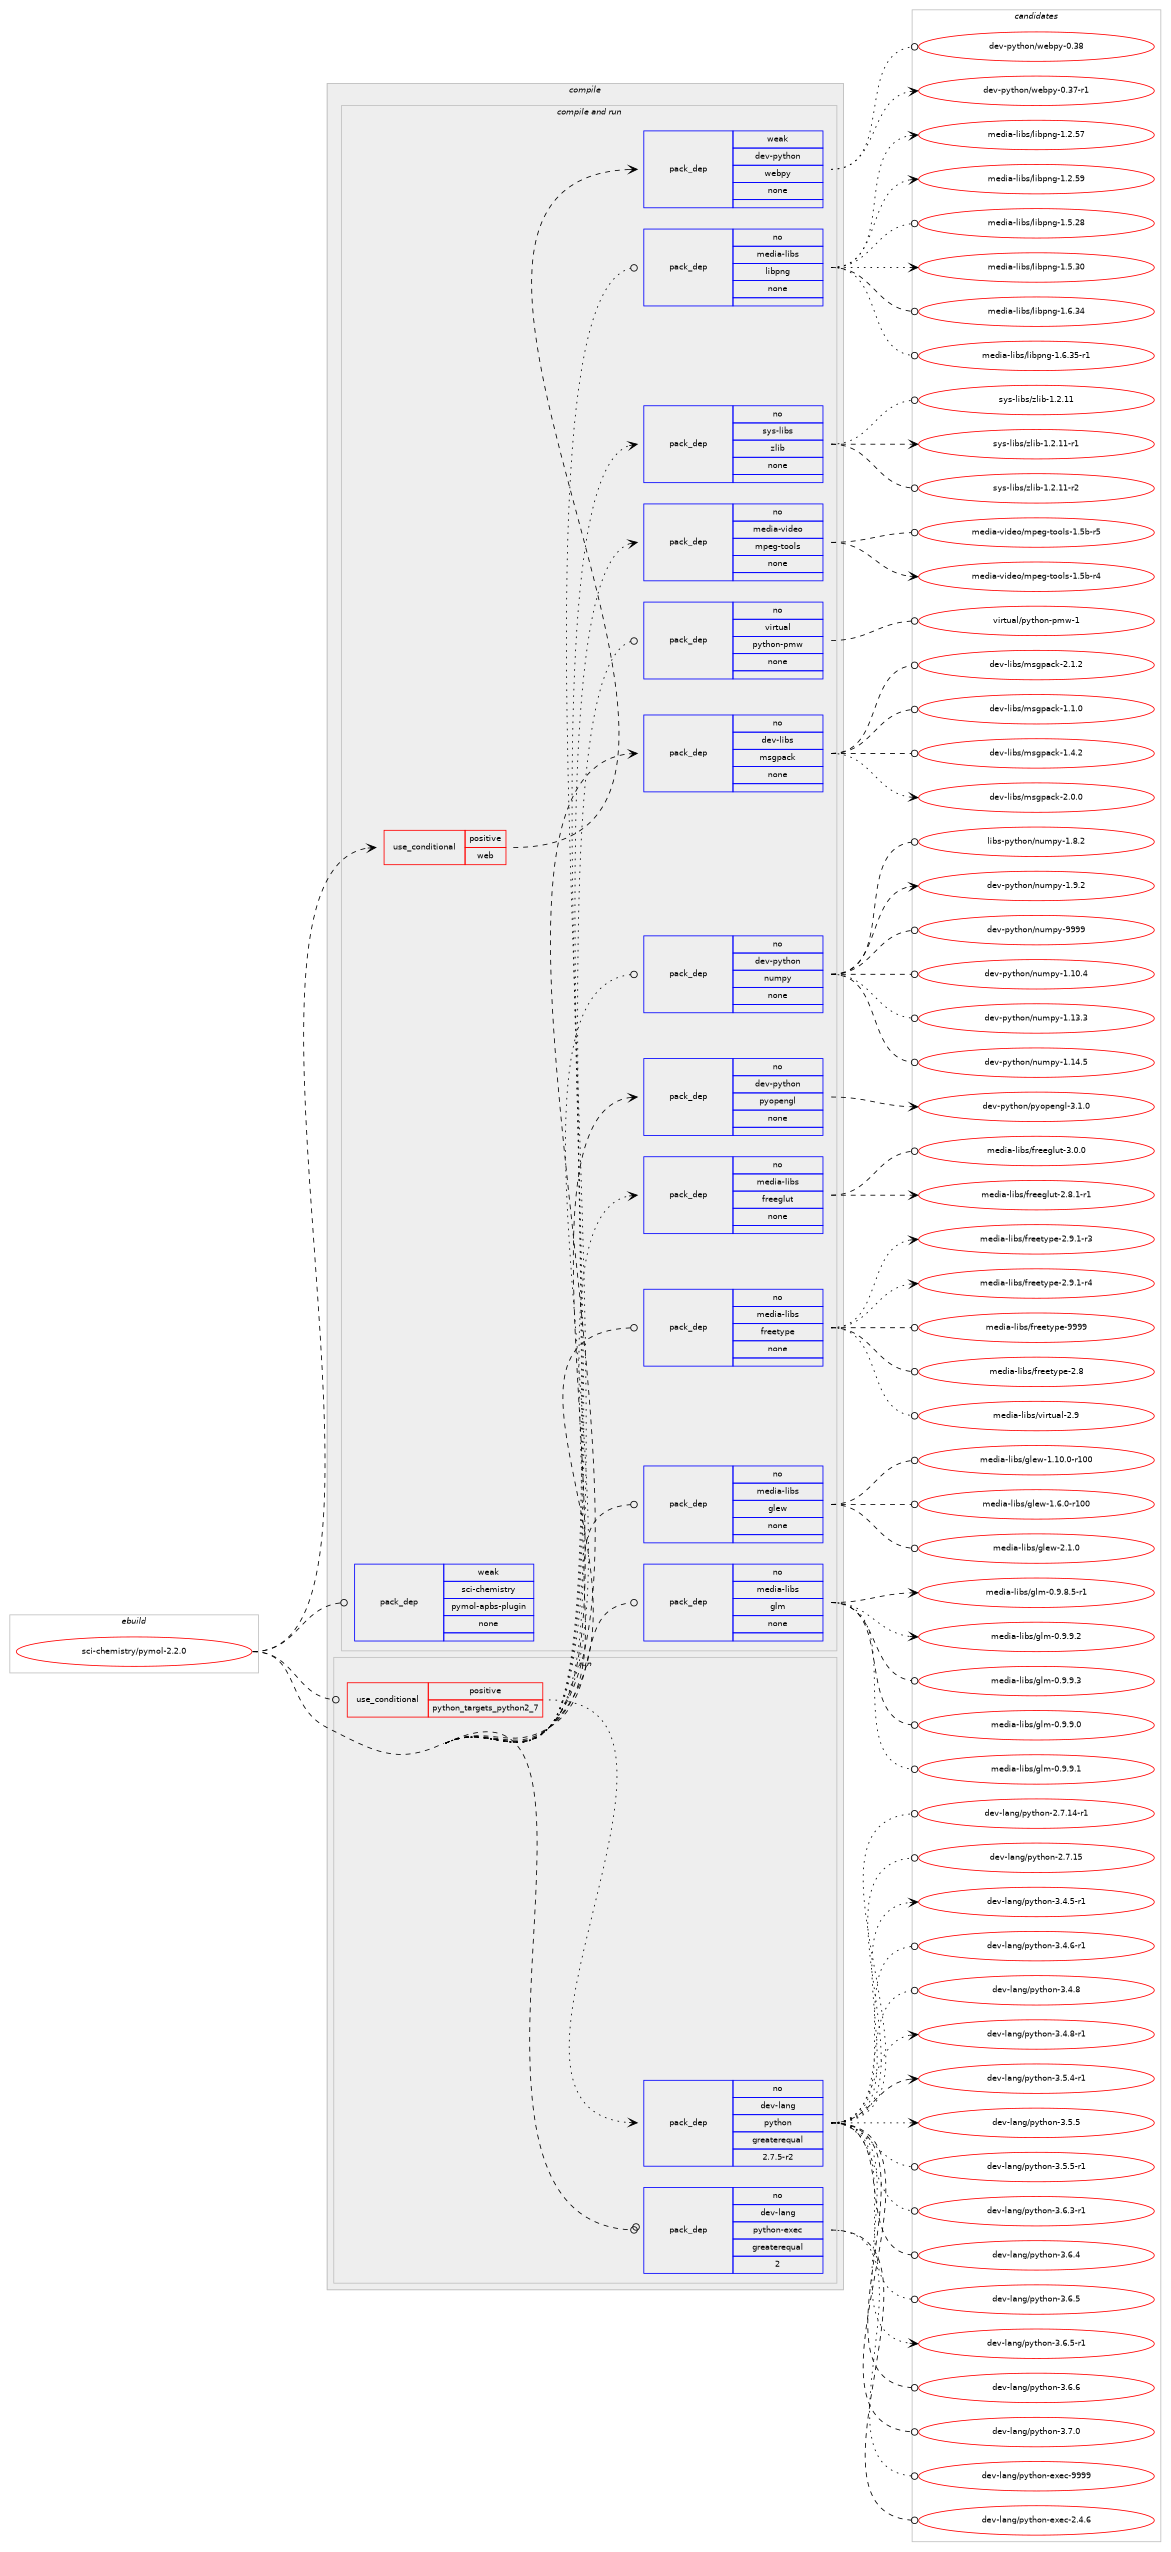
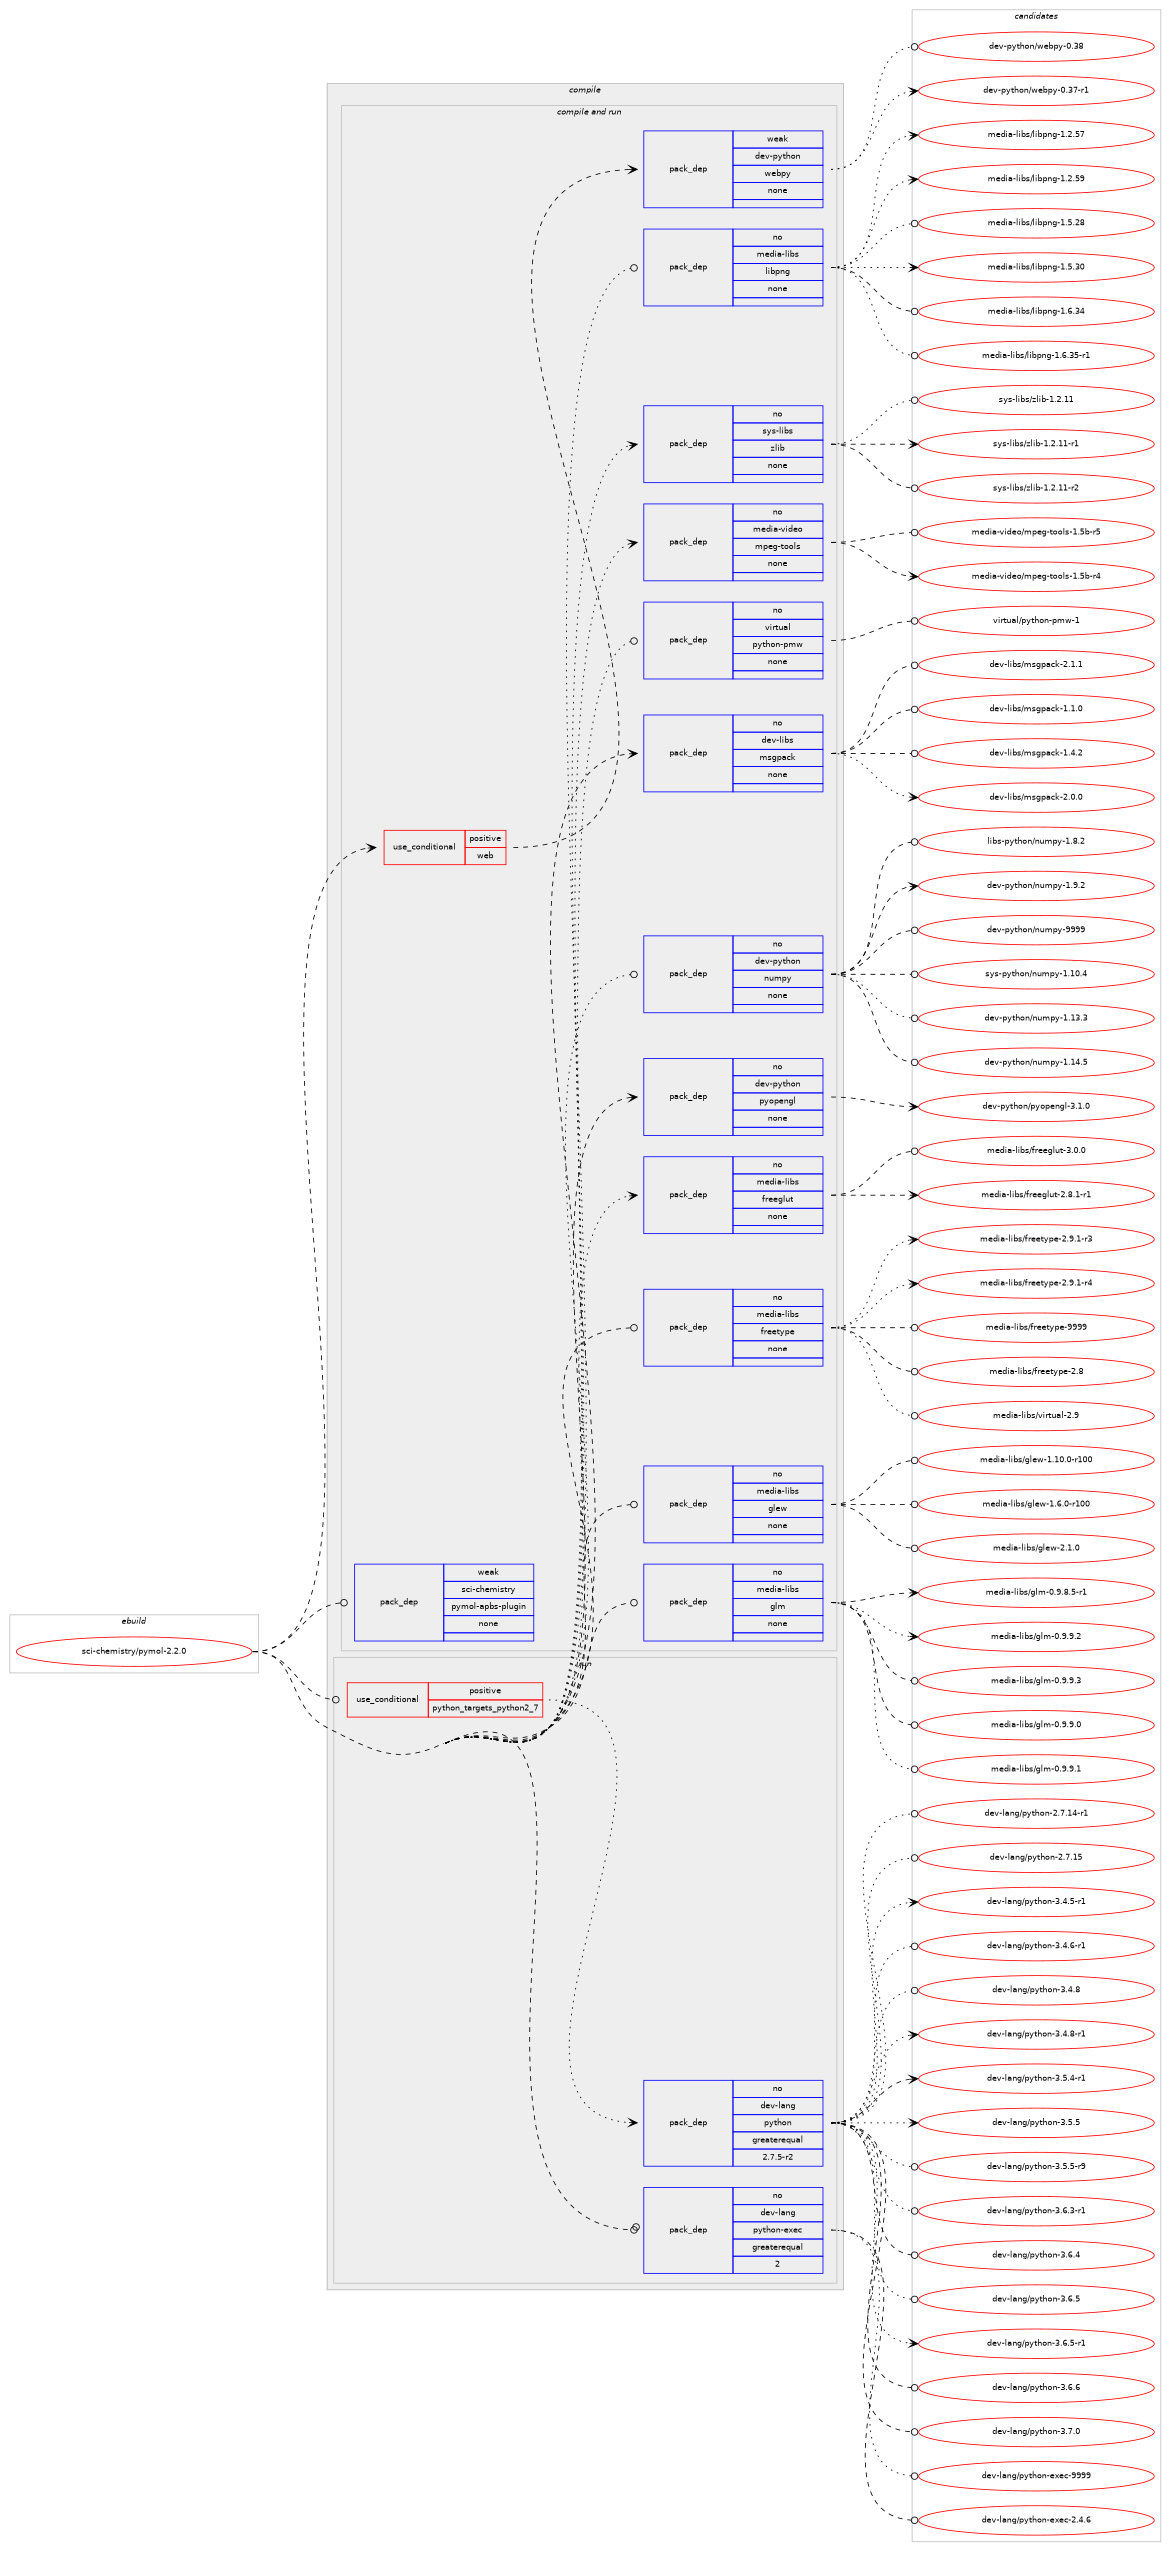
node "dev-libs/msgpack-2.1.2": label "dev-libs/msgpack-2.1.2" -> "dev-libs/msgpack-2.1.1"
node "dev-python/numpy-1.10.4": label "dev-python/numpy-1.10.4" -> "sys-python/numpy-1.10.4"
node "dev-lang/python-3.5.5-r1": label "dev-lang/python-3.5.5-r1" -> "dev-lang/python-3.5.5-r9"
